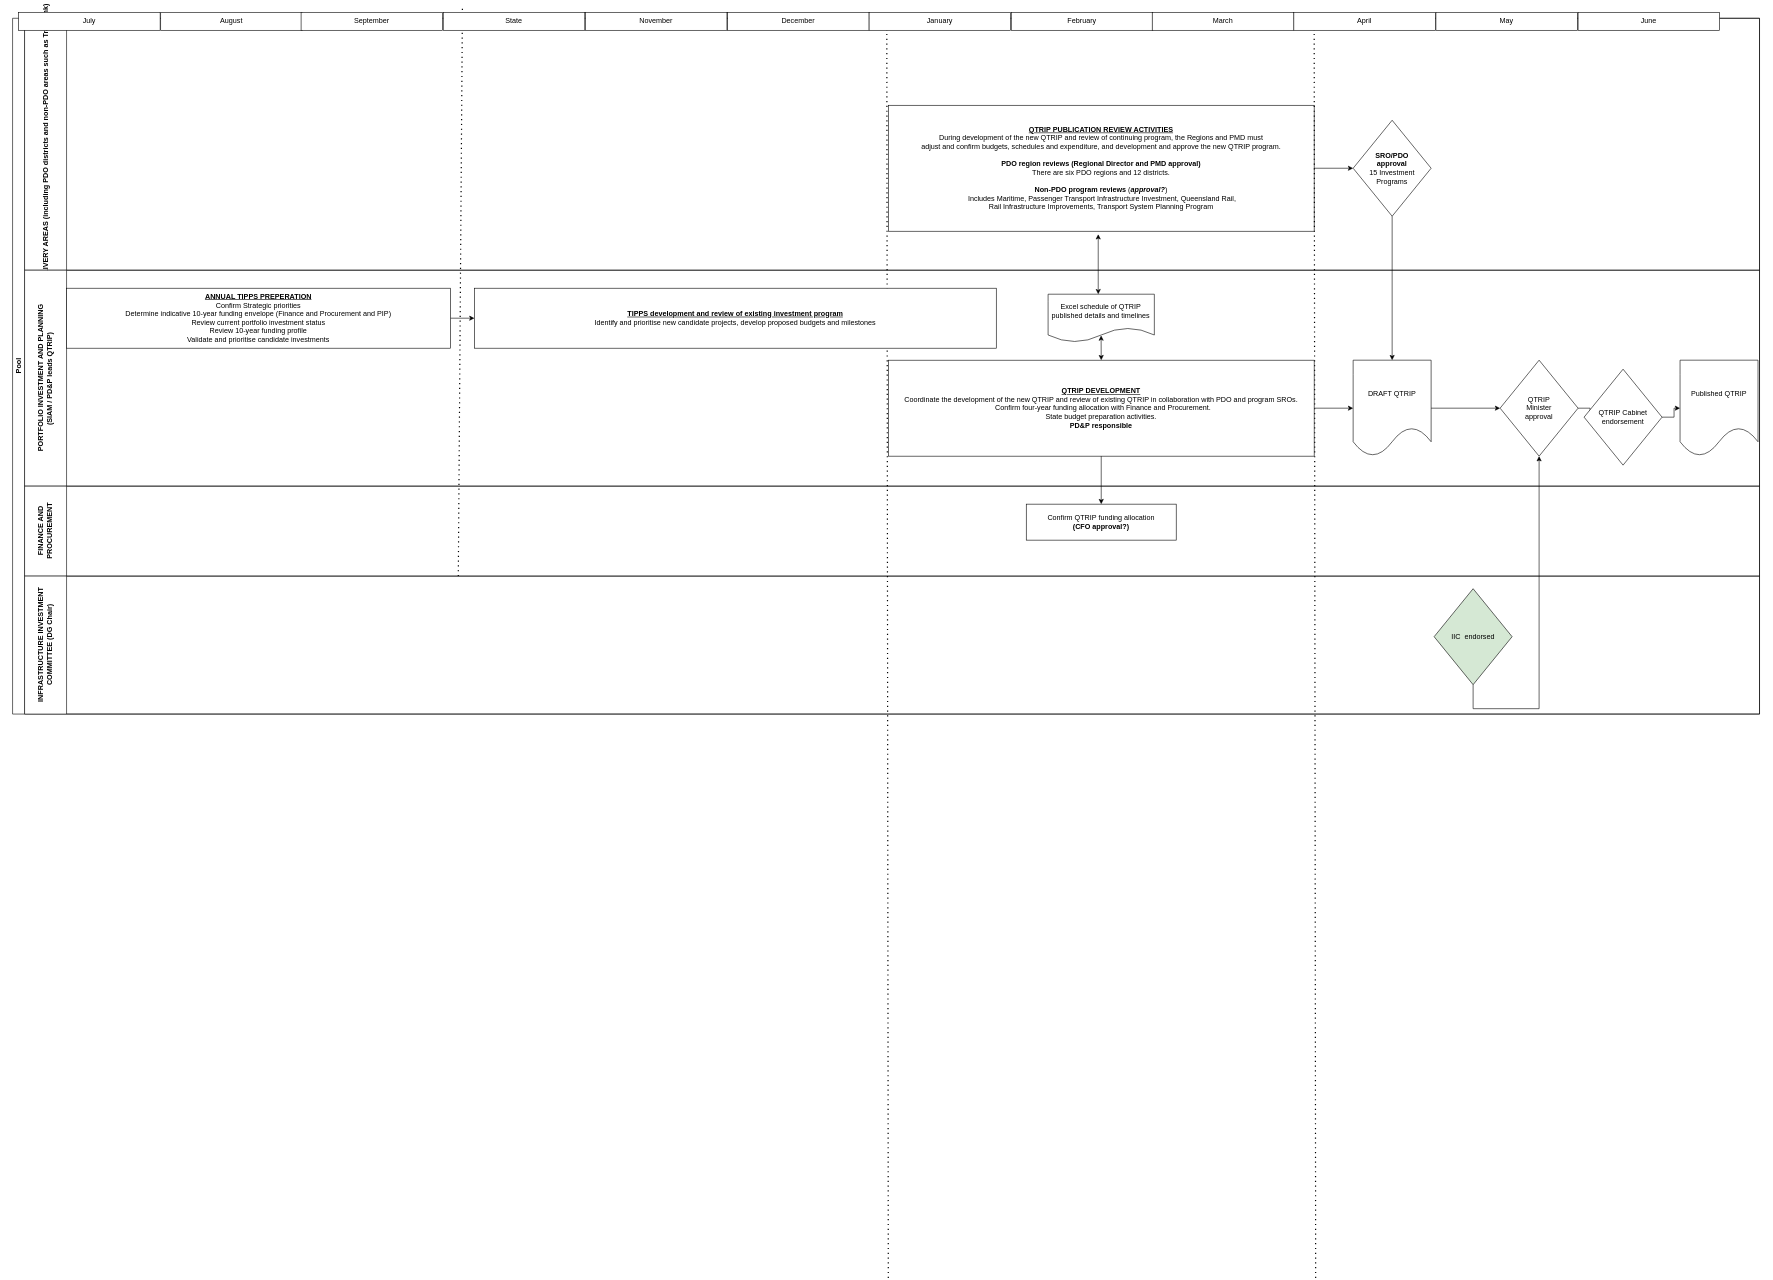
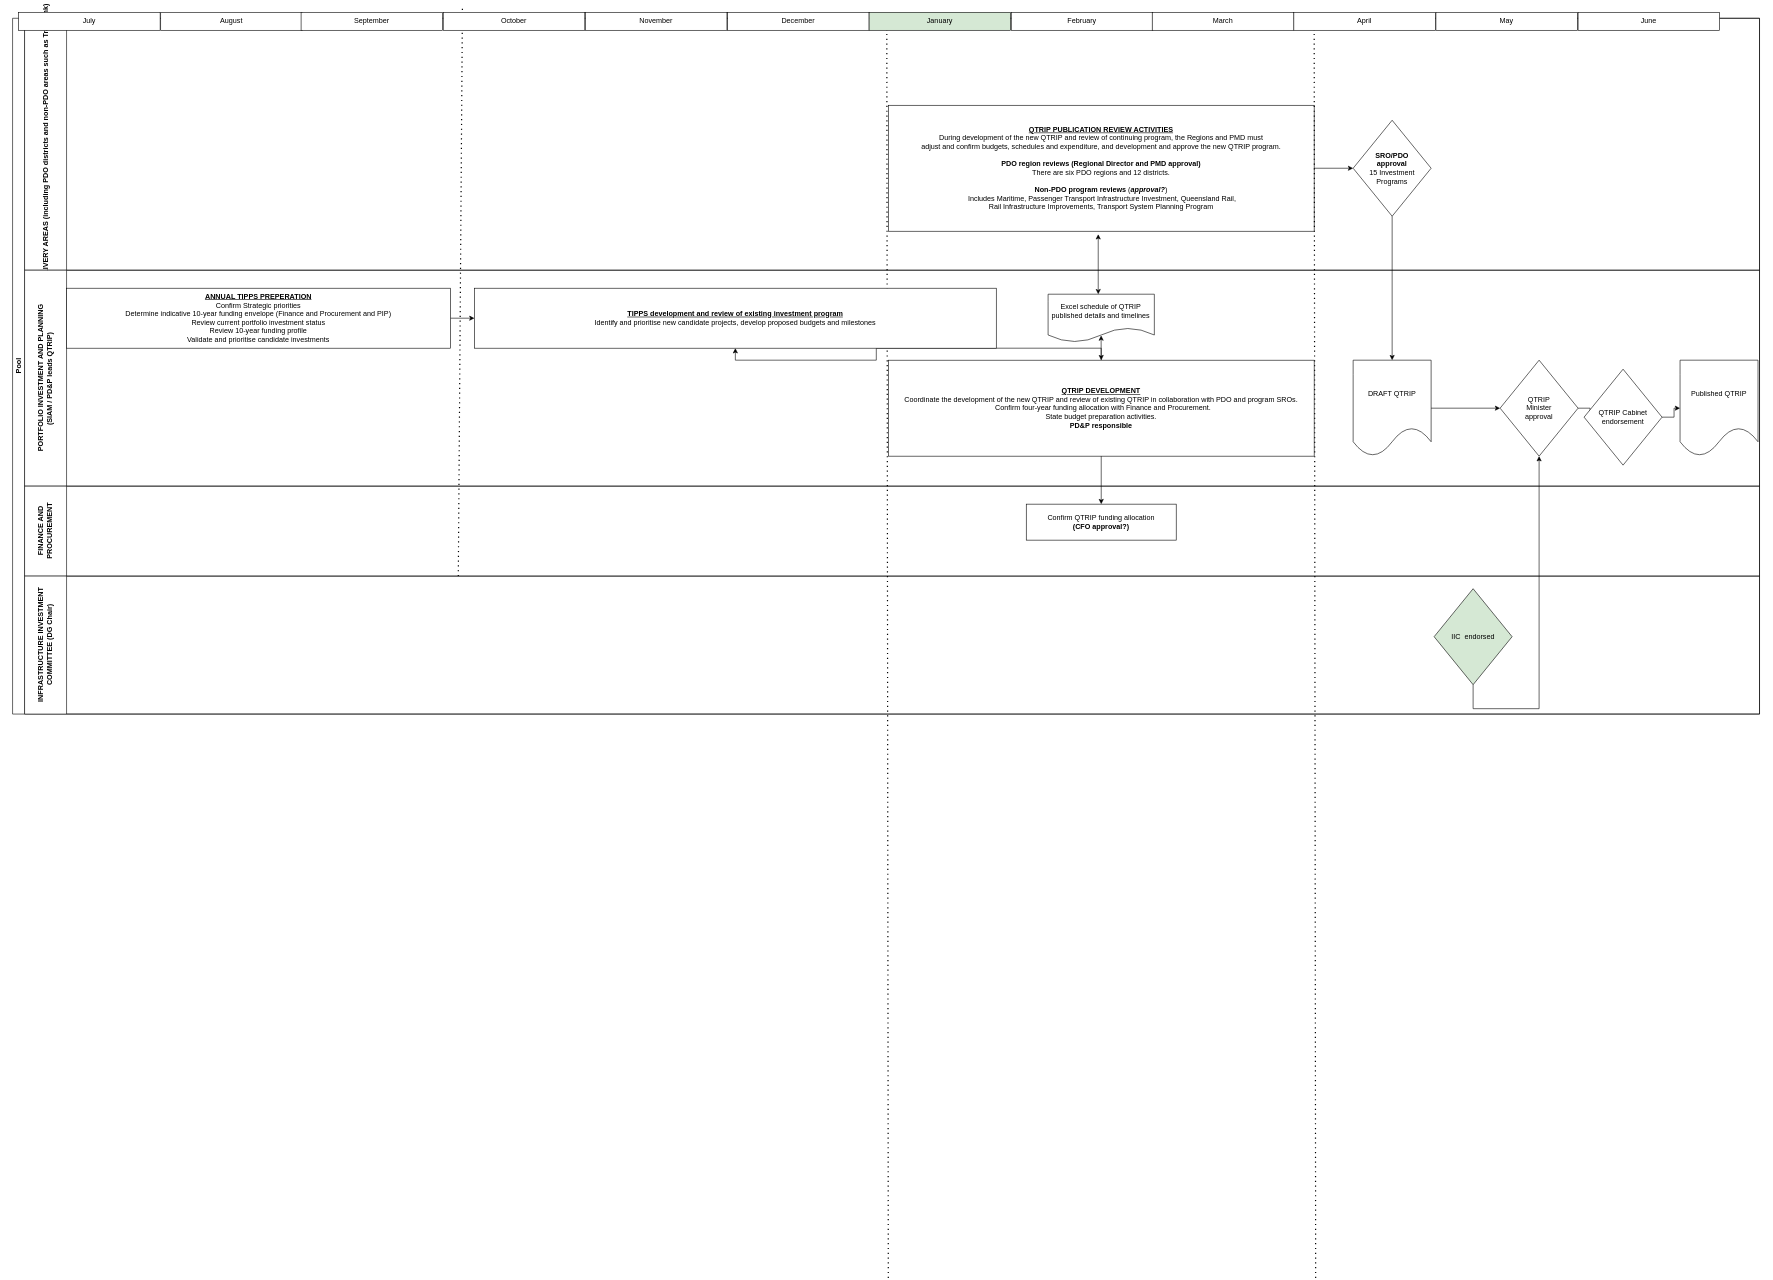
node "State": label "State" -> "October"
node "January": fillcolor #ffffff -> #d5e8d4
edge "QTRIP DEVELOPMENT Coordinate the development of the new QTRIP and review of existing QTRIP in collaboration with PDO and program SROs. Confirm four-year funding allocation with Finance and Procurement. State budget preparation activities. PD&P responsible" -> "DRAFT QTRIP": now "QTRIP DEVELOPMENT Coordinate the development of the new QTRIP and review of existing QTRIP in collaboration with PDO and program SROs. Confirm four-year funding allocation with Finance and Procurement. State budget preparation activities. PD&P responsible" -> "TIPPS development and review of existing investment program Identify and prioritise new candidate projects, develop proposed budgets and milestones"
